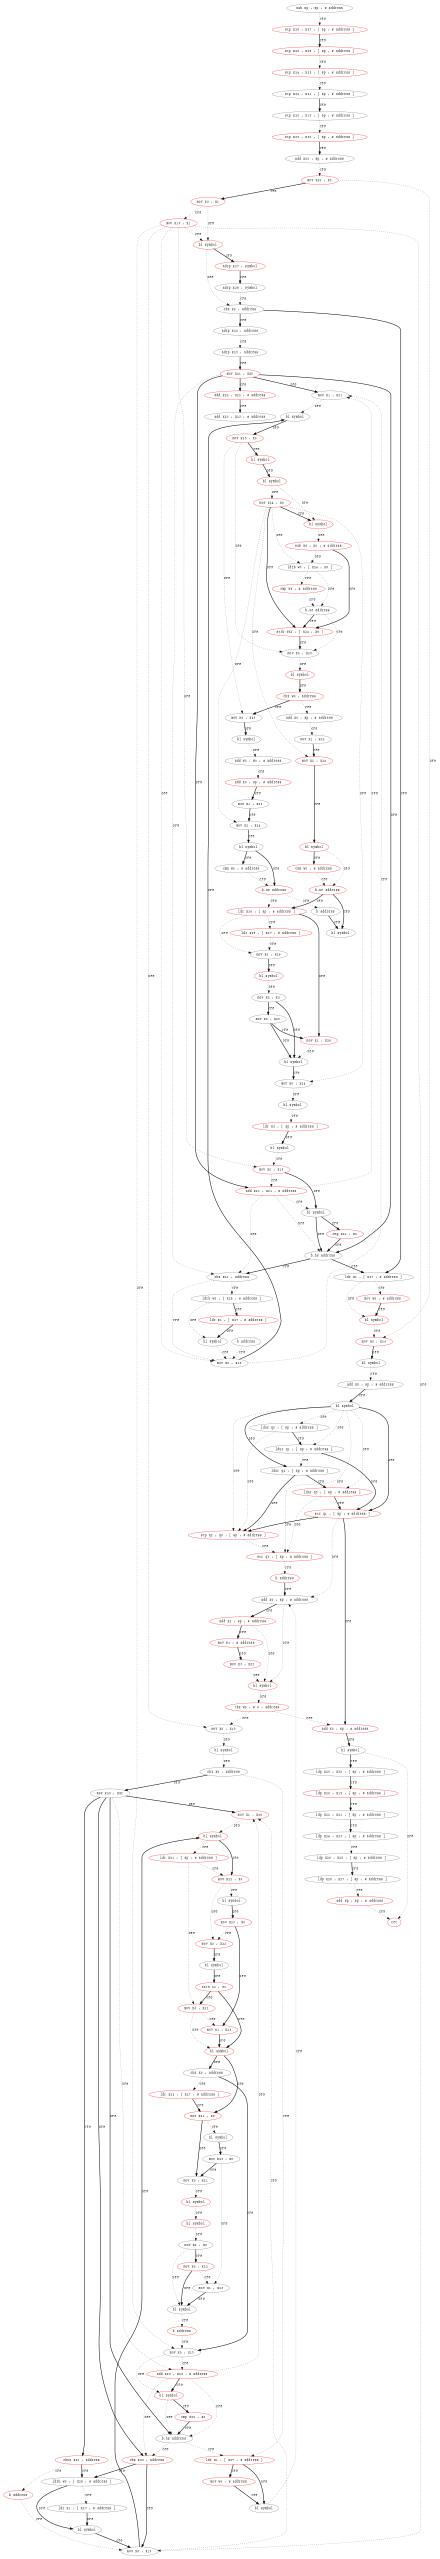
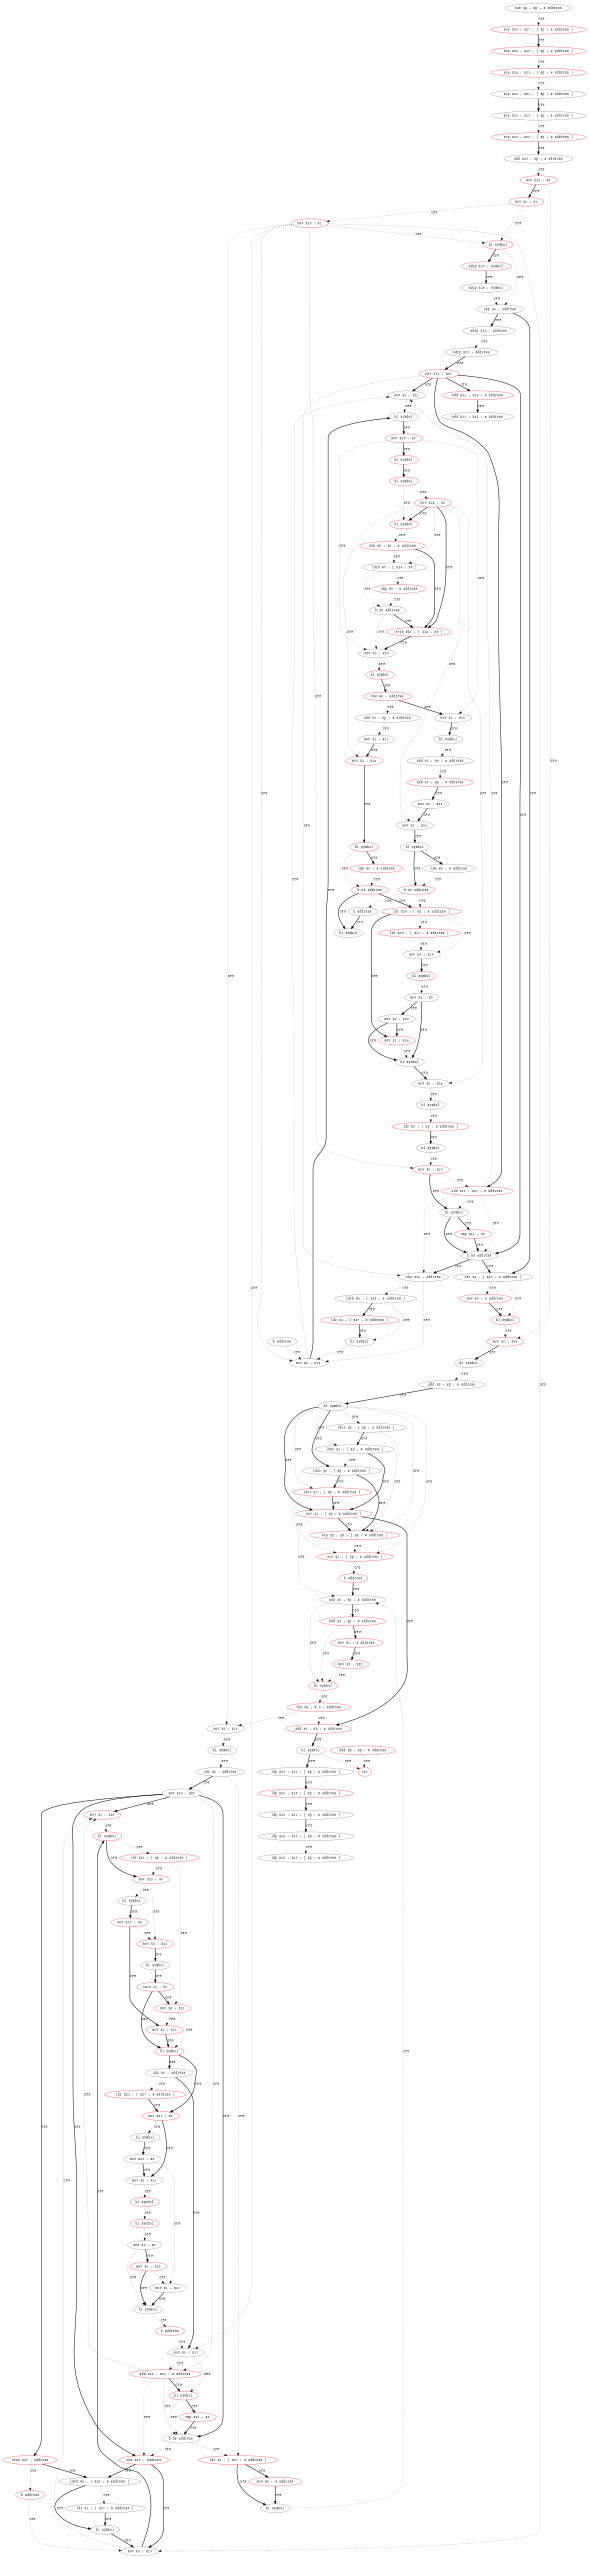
node "ldp x28 , x27 , [ sp , # address ]": removed
